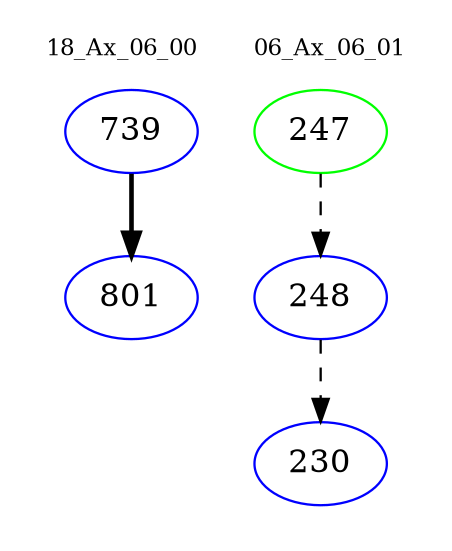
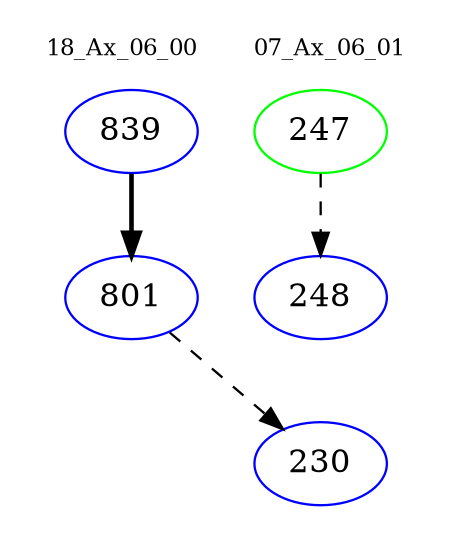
cluster "06_Ax_06_01": label "06_Ax_06_01" -> "07_Ax_06_01"
node "739": label "739" -> "839"
edge "248" -> "230": now "801" -> "230"
